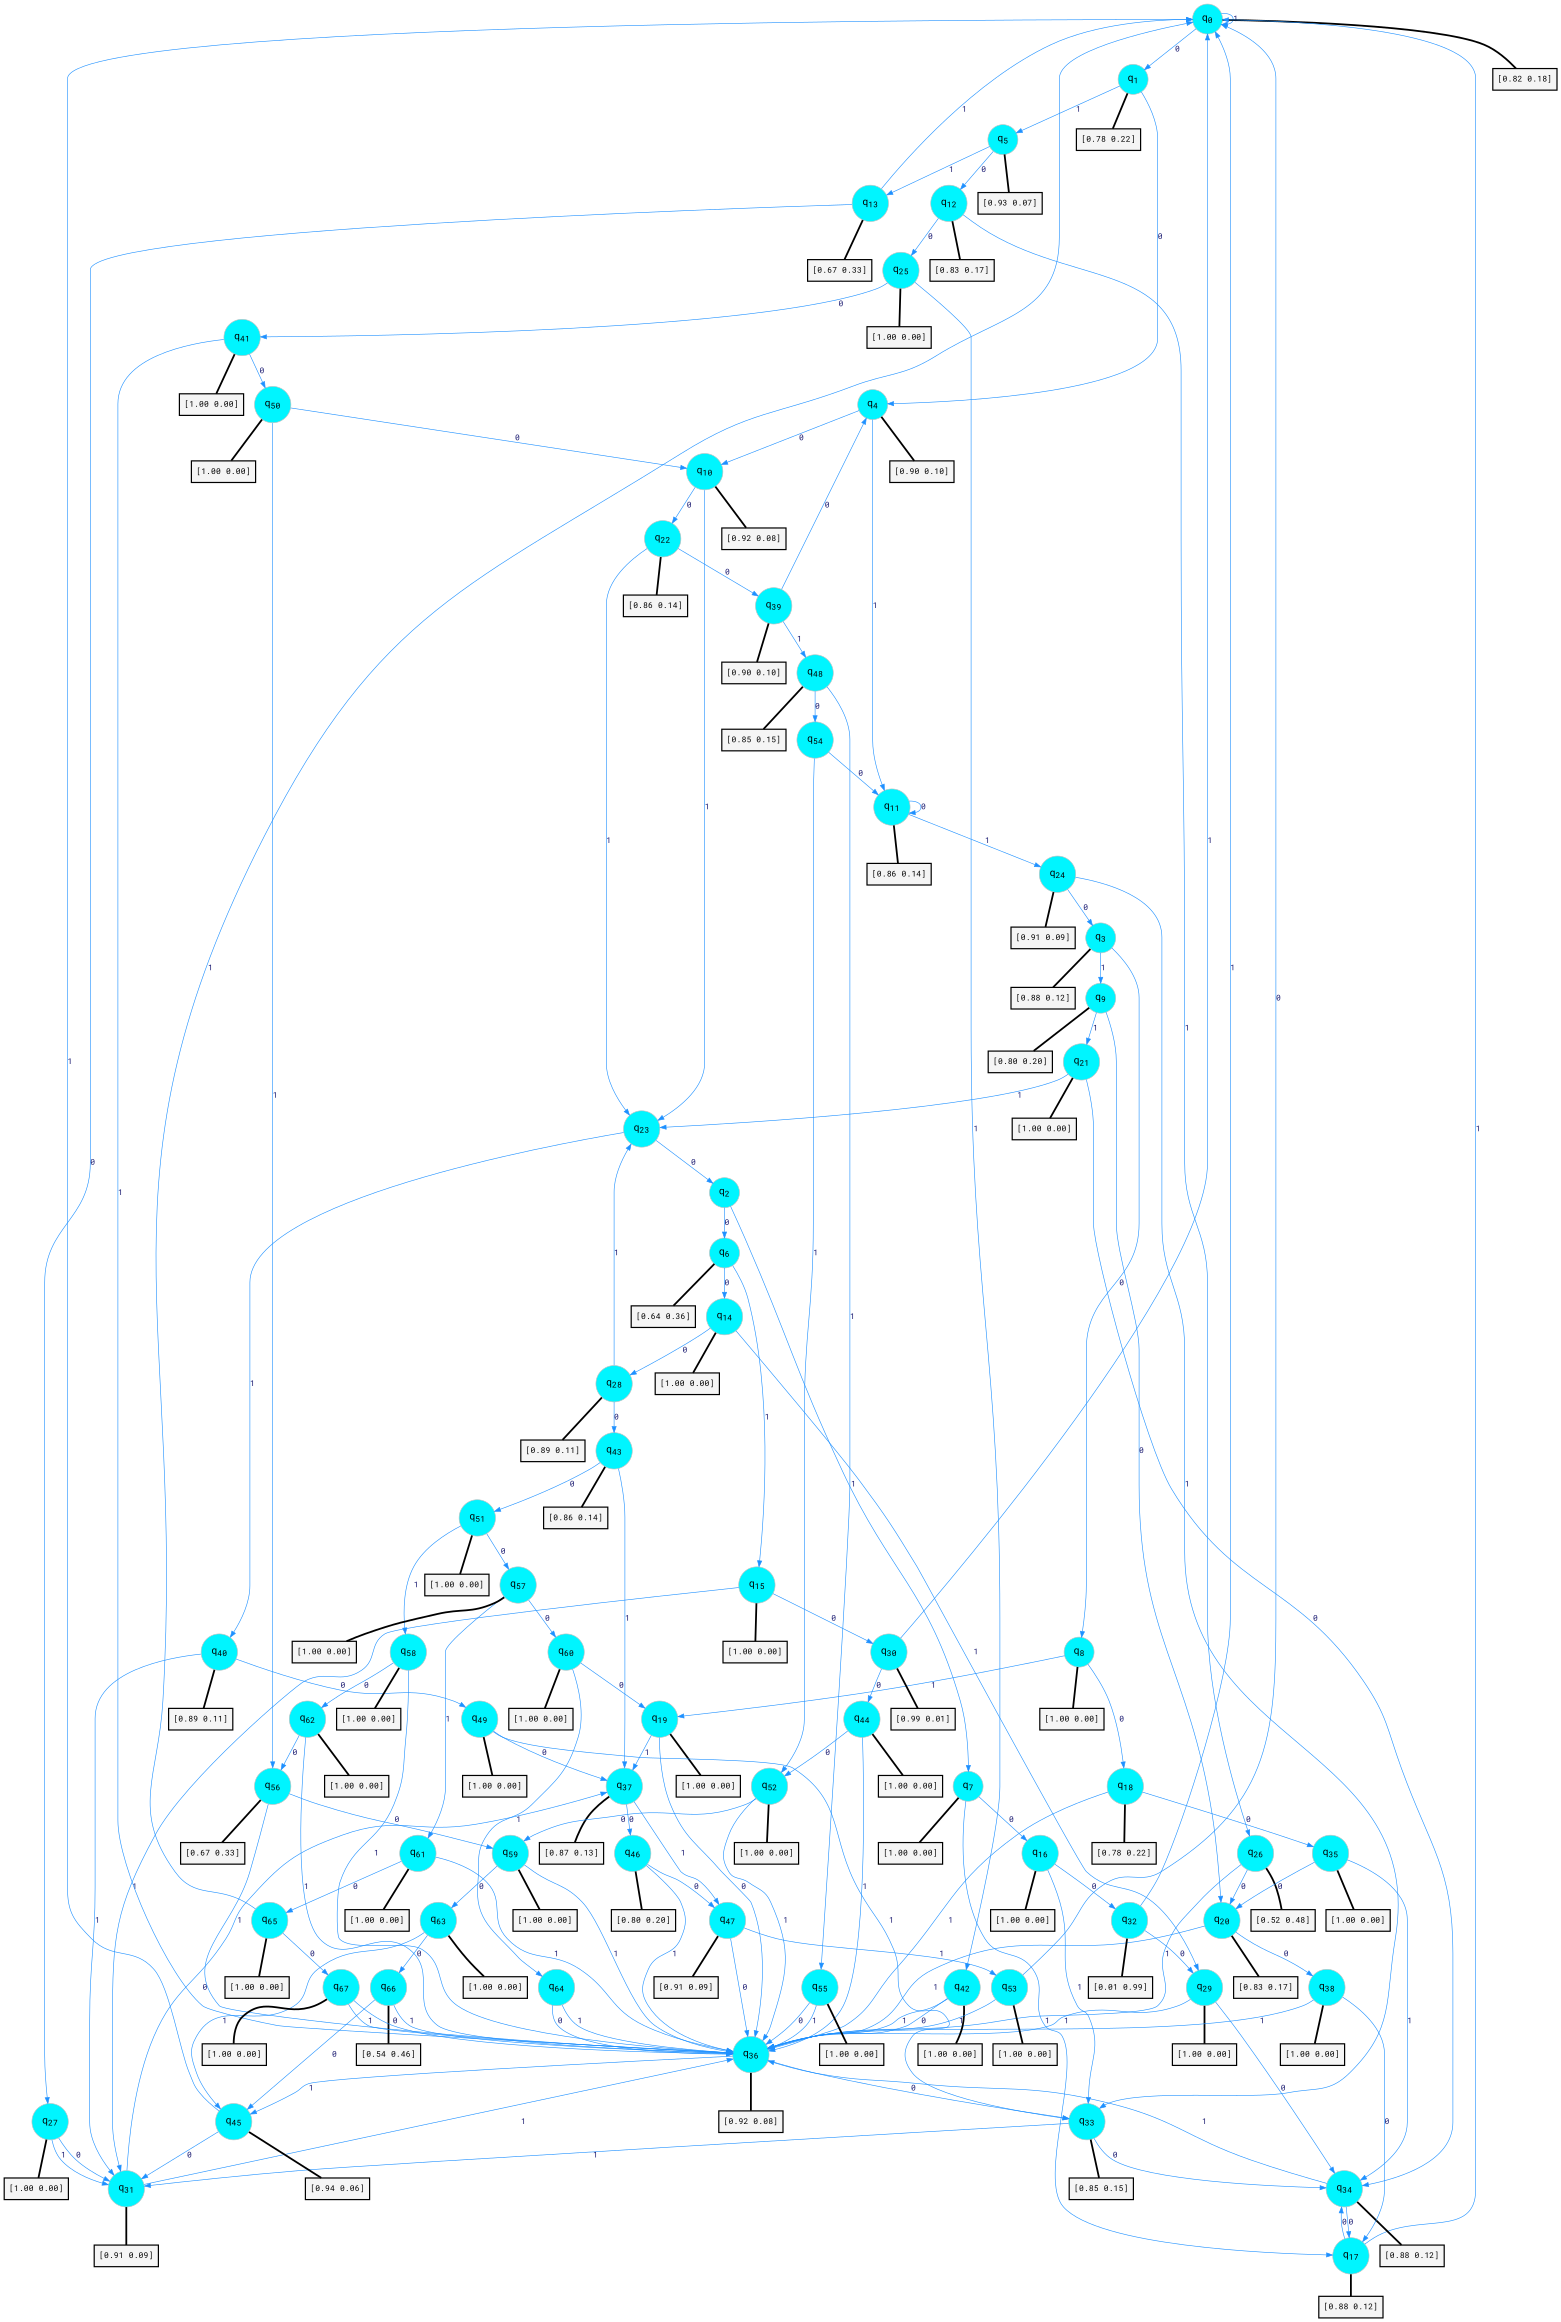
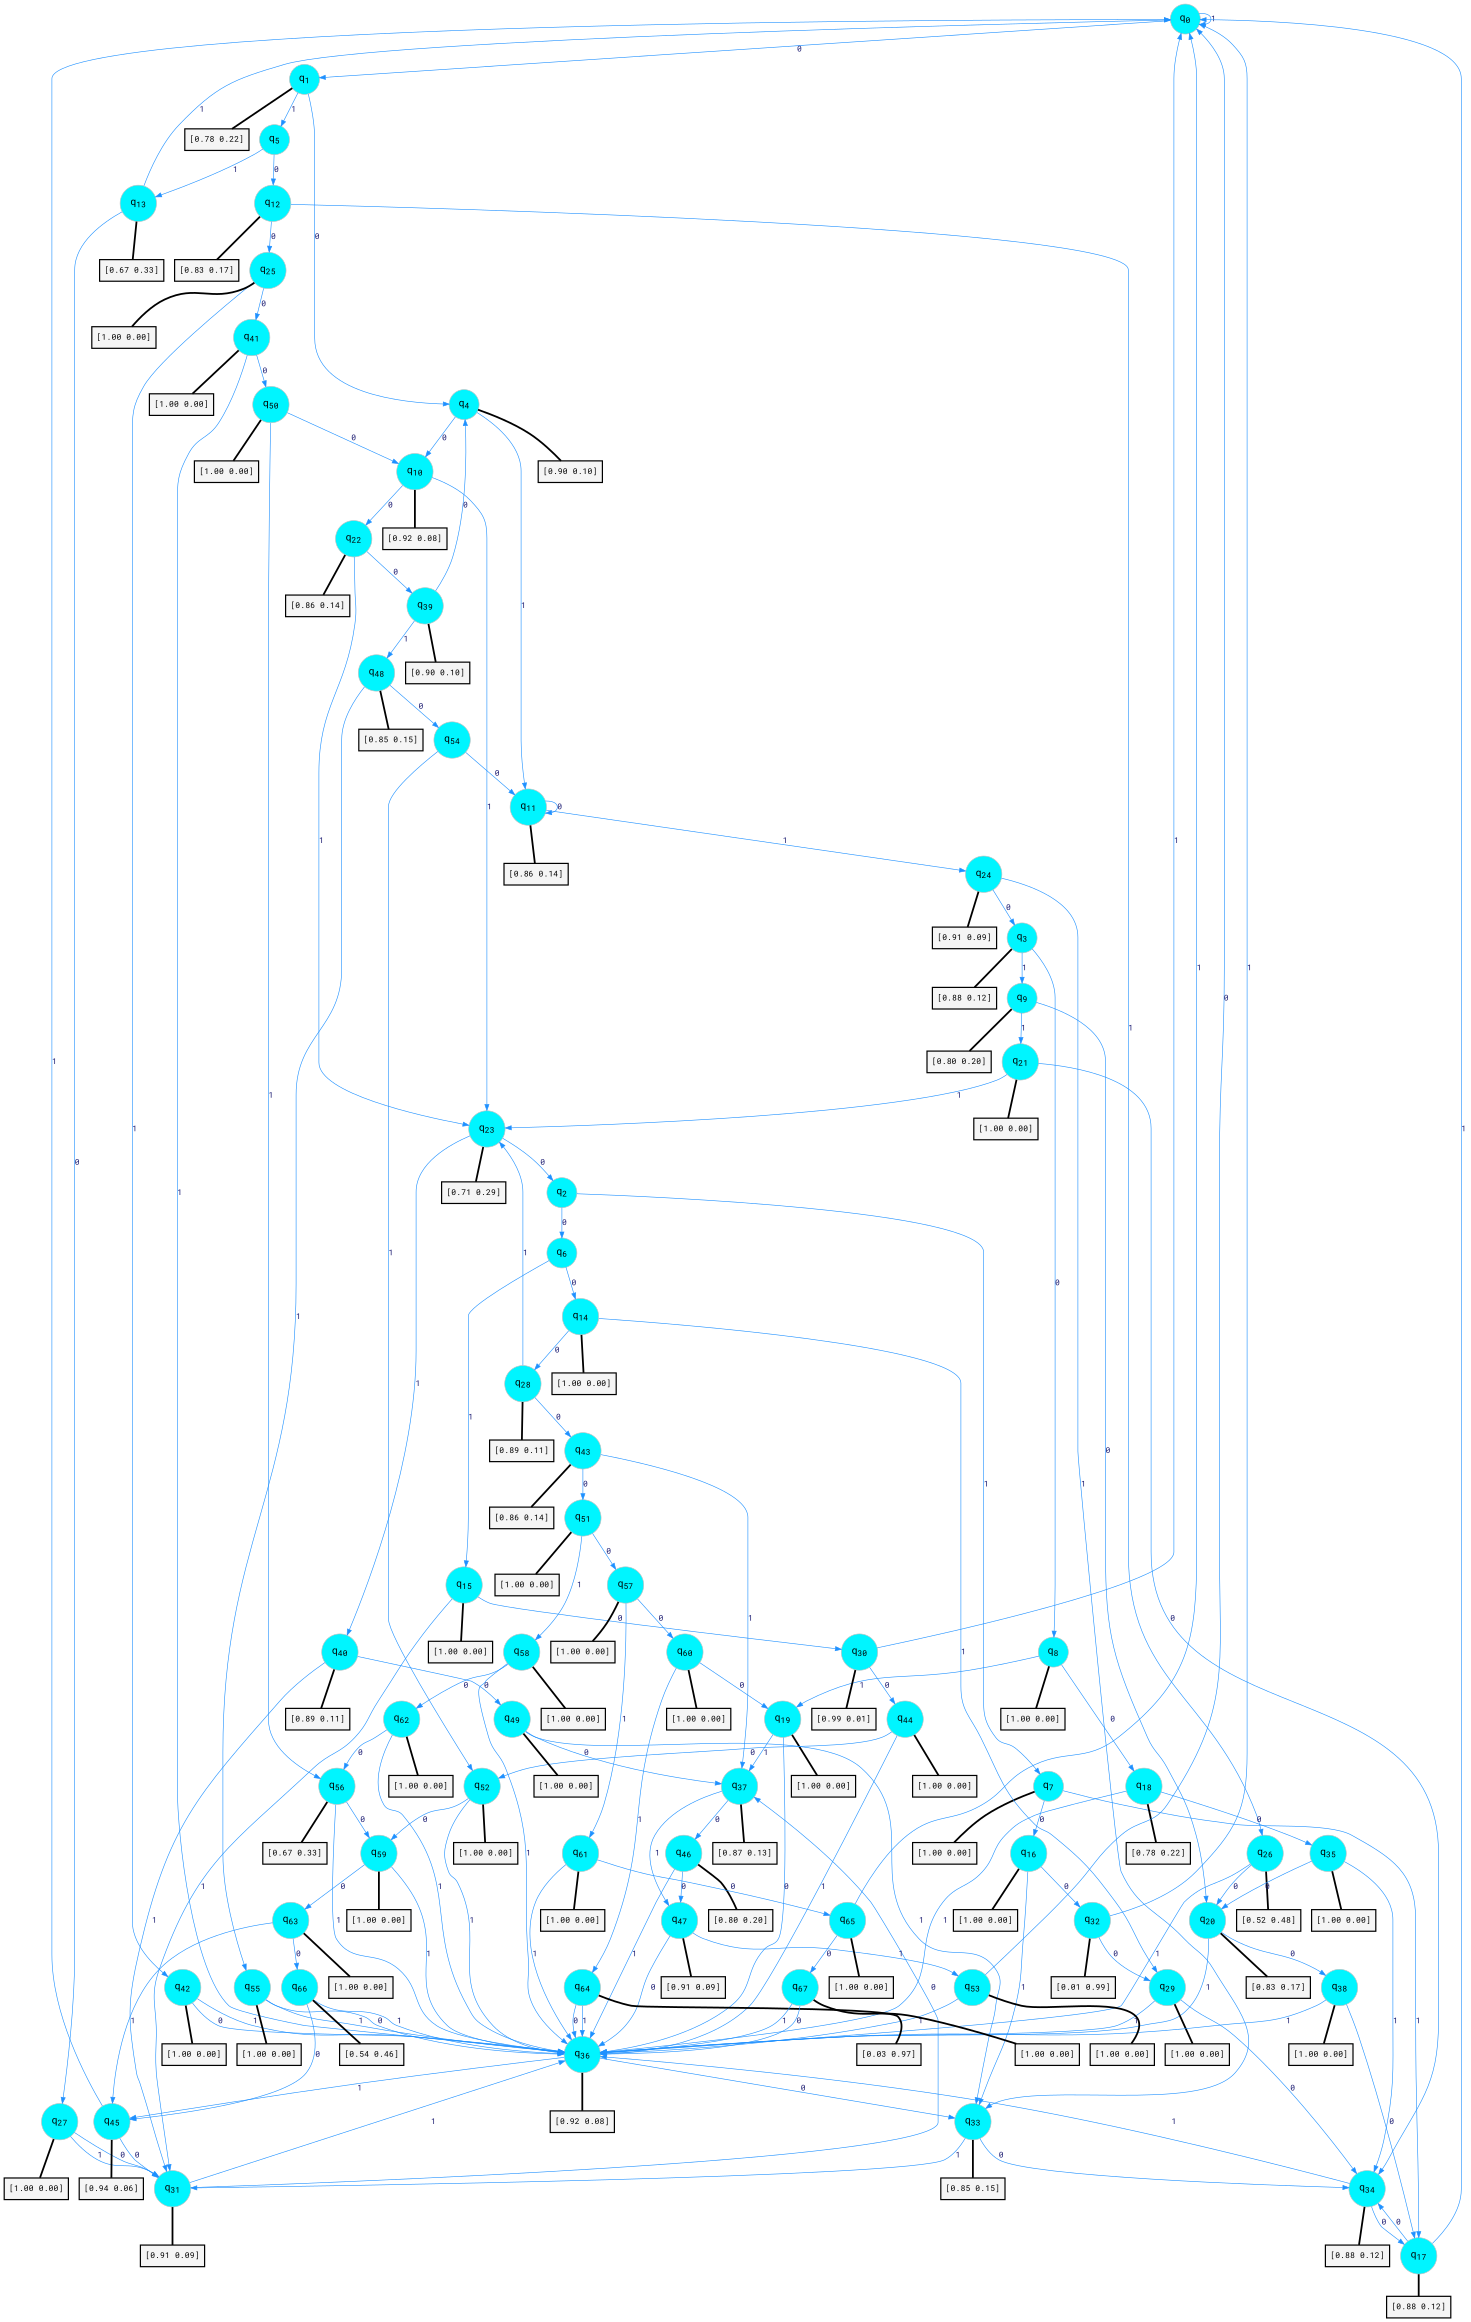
node "[0.82 0.18]": removed
node "[0.93 0.07]": removed
node "[0.71 0.29]": added
node "[0.64 0.36]": removed
node "[0.03 0.97]": added
